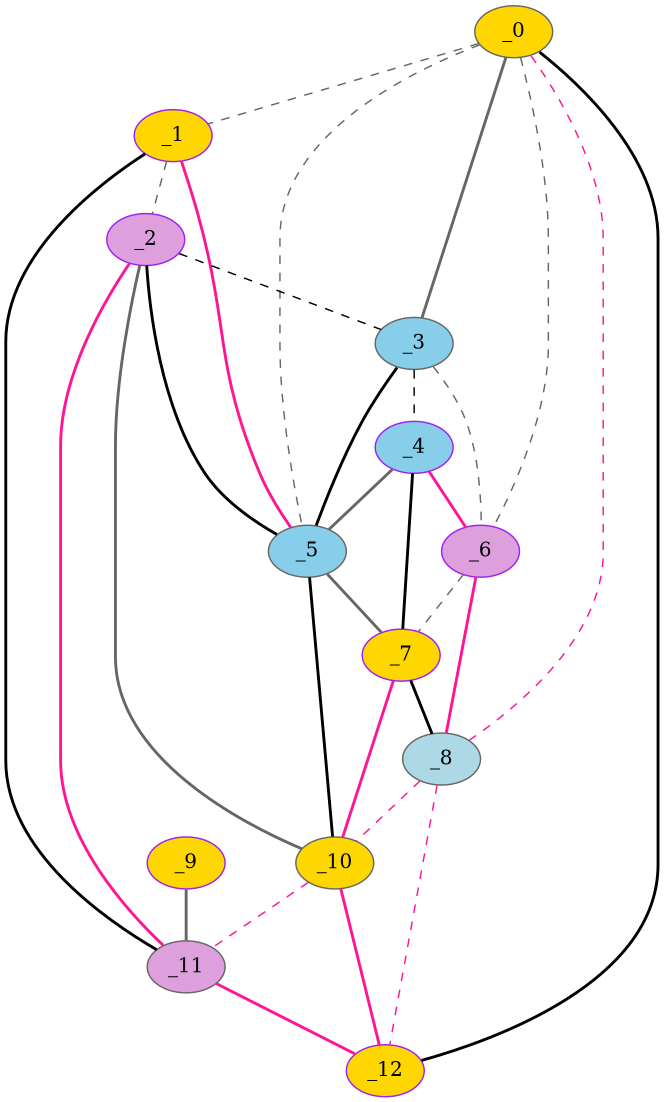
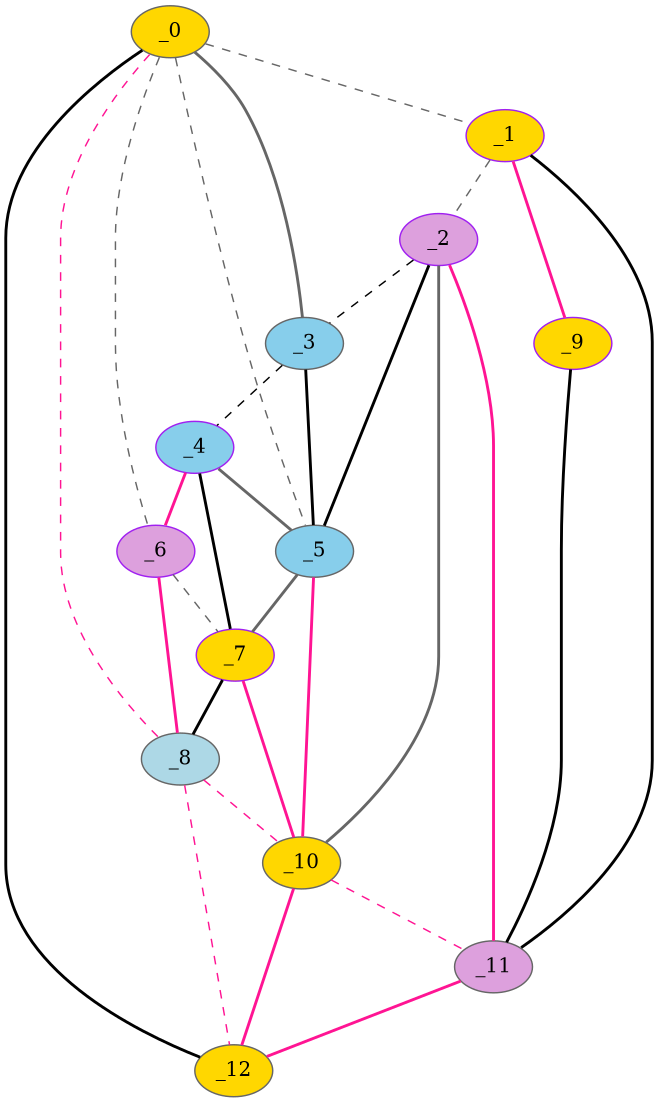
edge "_1" -- "_5": now "_1" -- "_9"
edge "_3" -- "_6": removed
edge "_5" -- "_10": color black -> deeppink
edge "_9" -- "_11": color gray40 -> black
node "_12": color purple -> gray40
